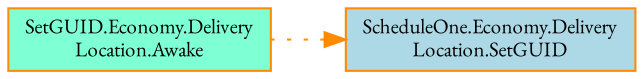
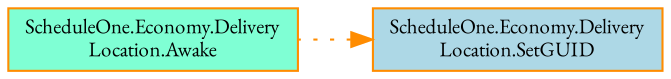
node "SetGUID.Economy.Delivery Location.Awake": label "SetGUID.Economy.Delivery Location.Awake" -> "ScheduleOne.Economy.Delivery Location.Awake"
